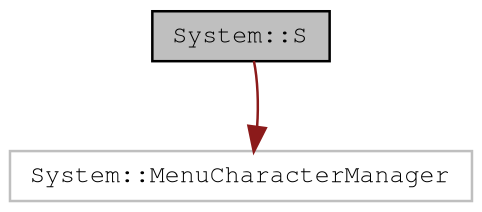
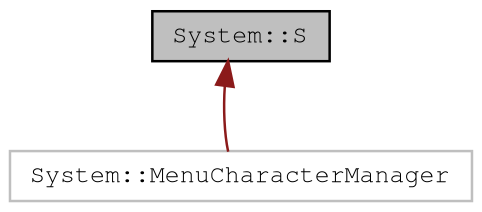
edge "System::S" -> "System::MenuCharacterManager": reversed
